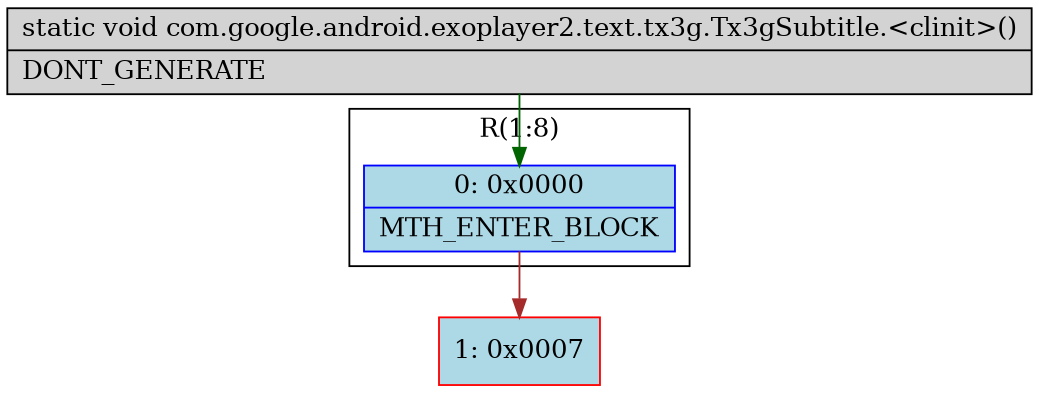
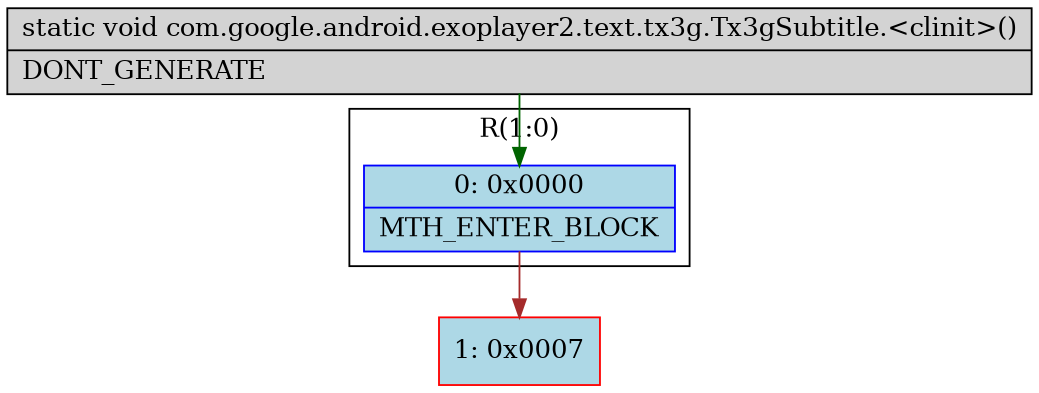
cluster "R(1:8)": label "R(1:8)" -> "R(1:0)"
